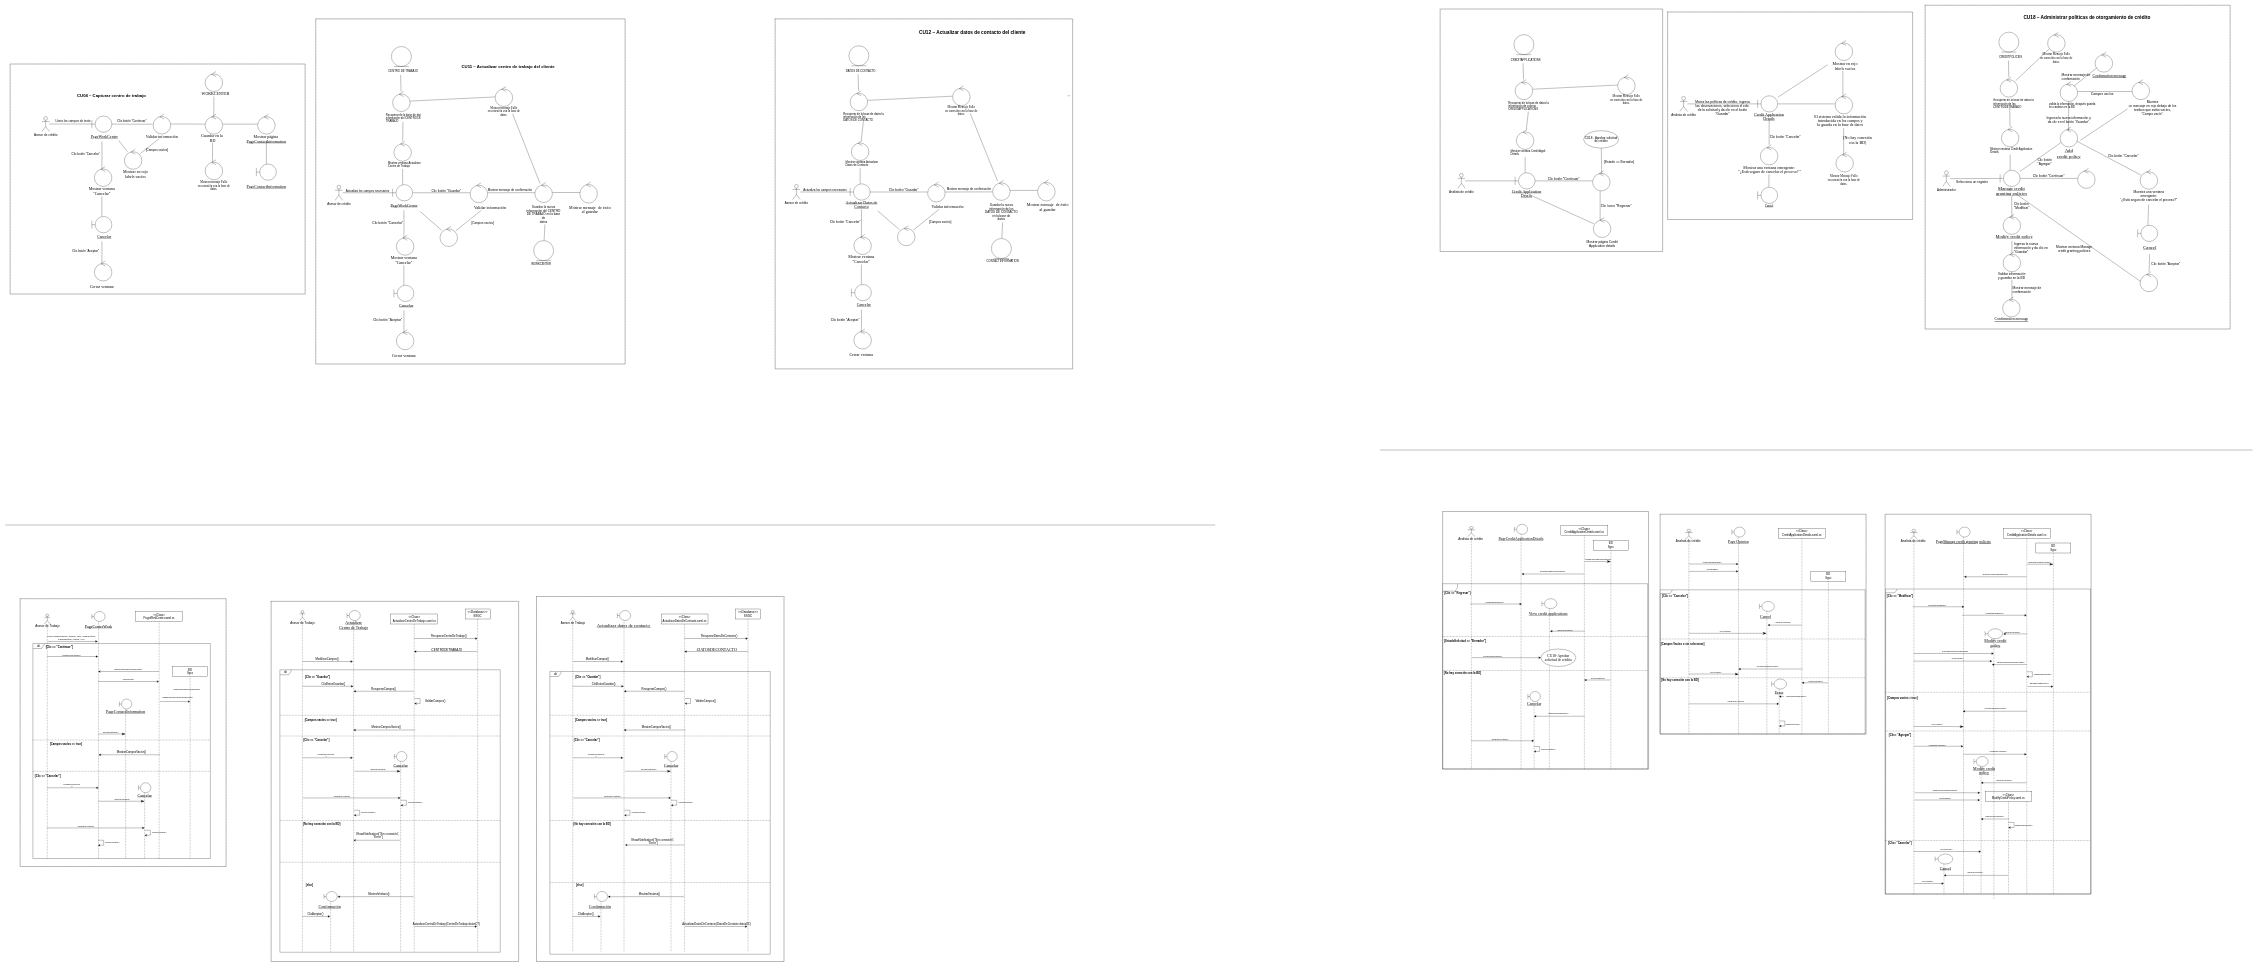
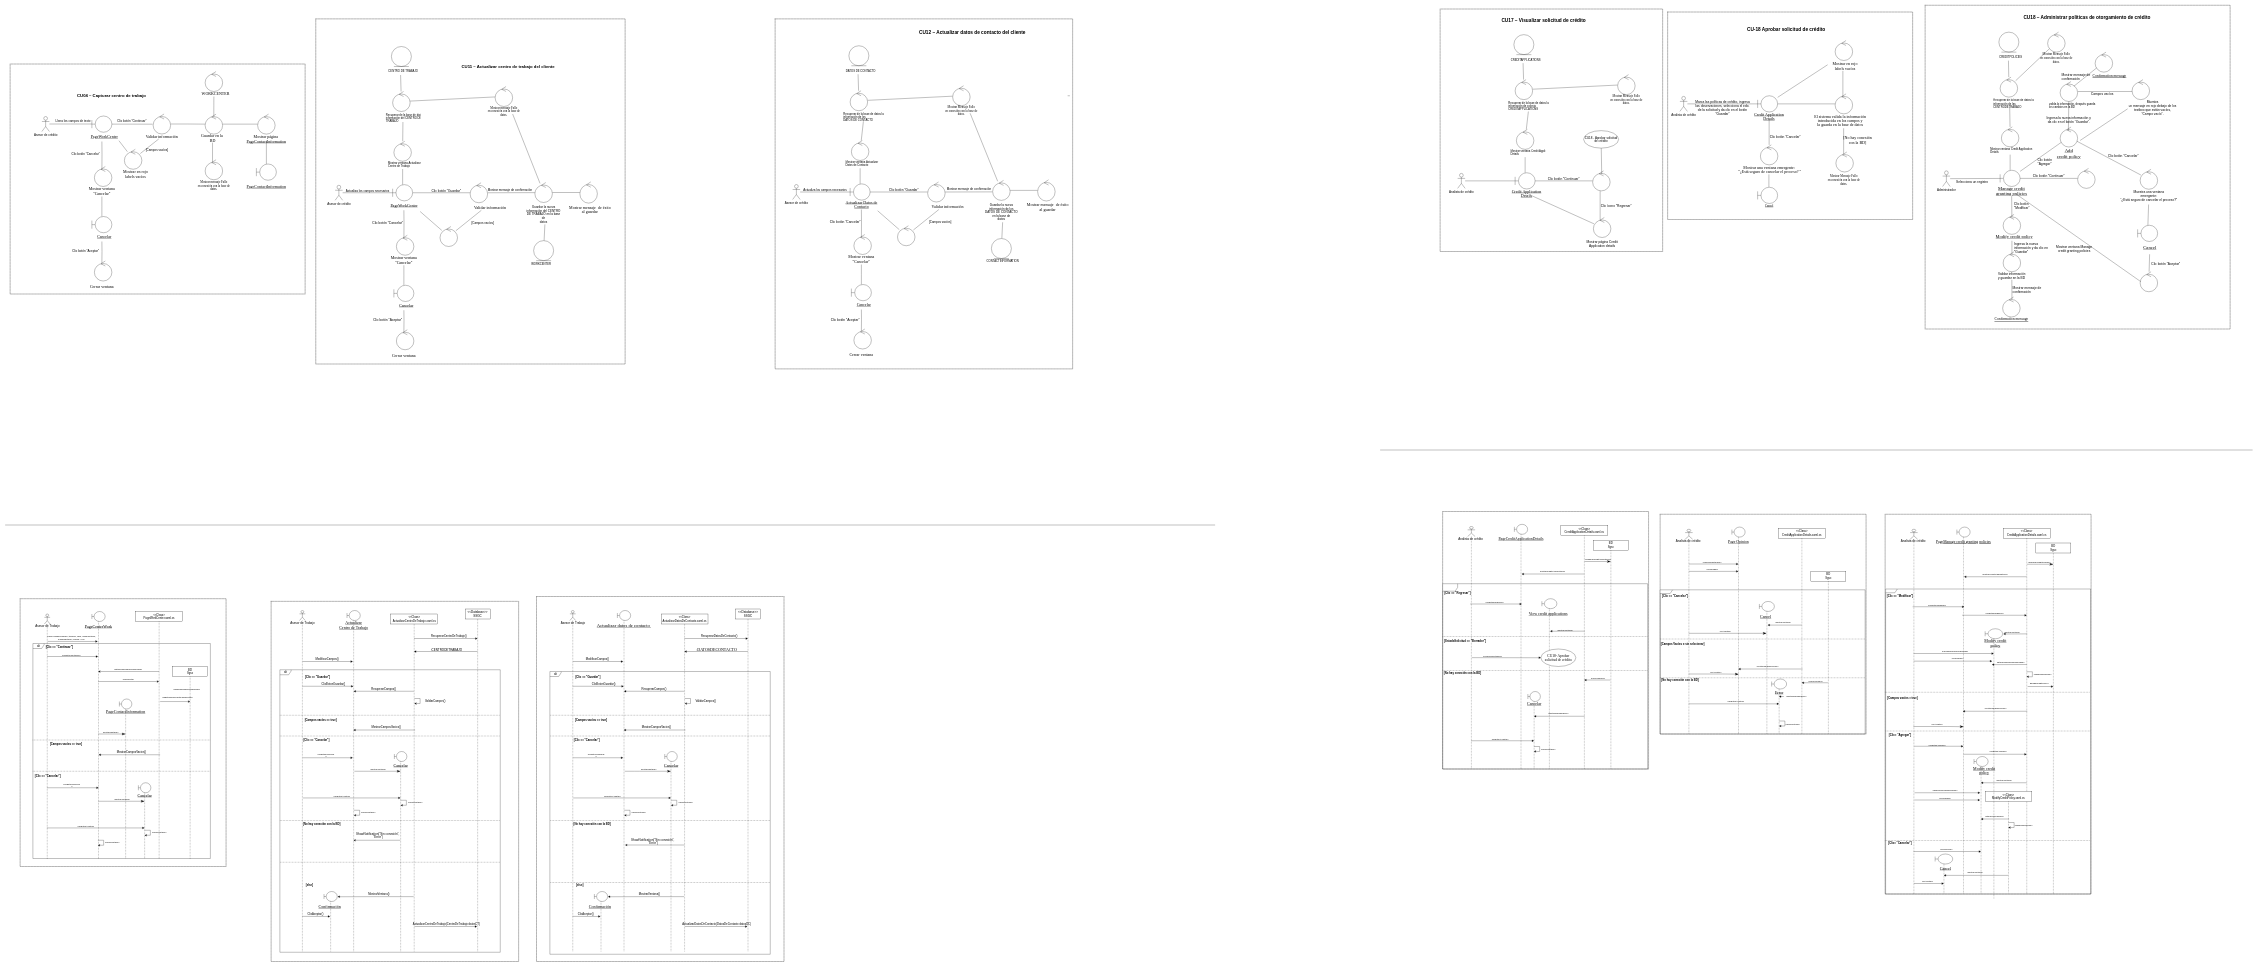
node "CU17 – Visualizar solicitud de crédito": added
node "CU-18 Aprobar solicitud de crédito": added
node "[Estado == Borrador]": removed
